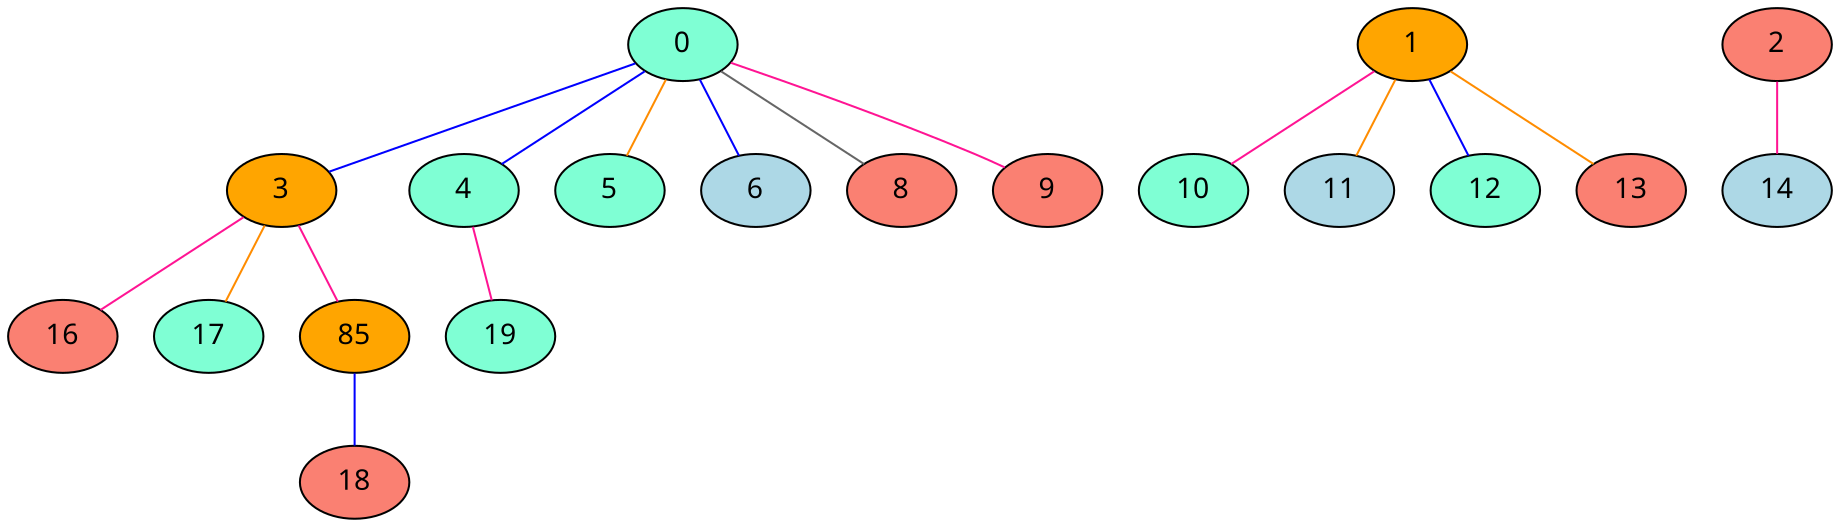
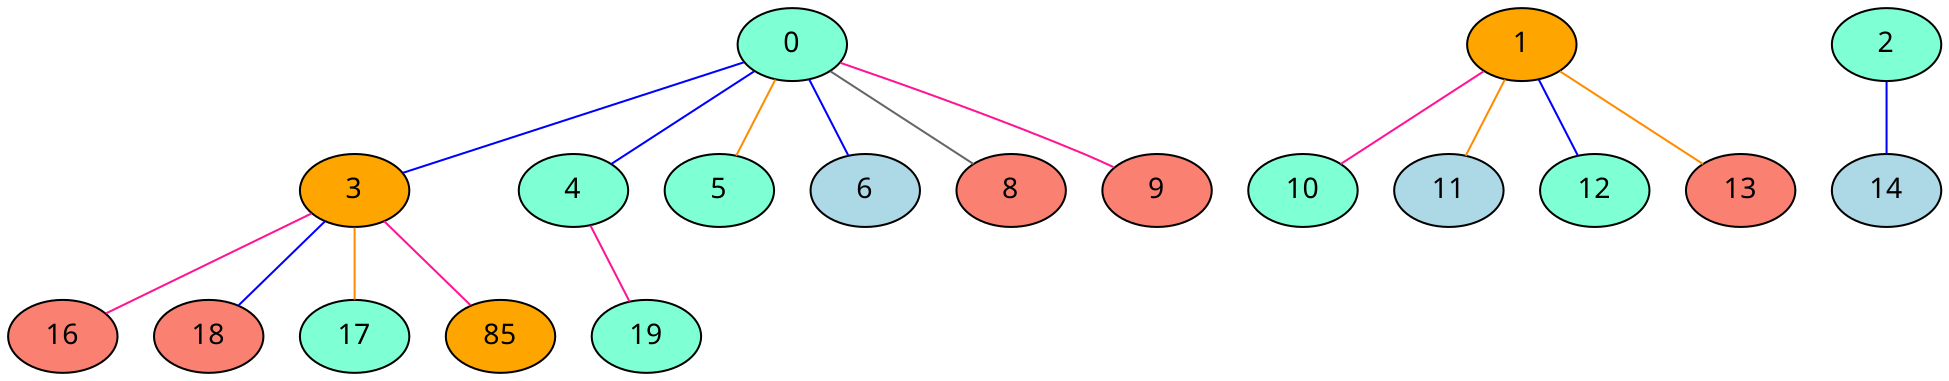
node "2": fillcolor salmon -> aquamarine
edge "2" -- "14": color deeppink -> blue
edge "85" -- "18": now "3" -- "18"
